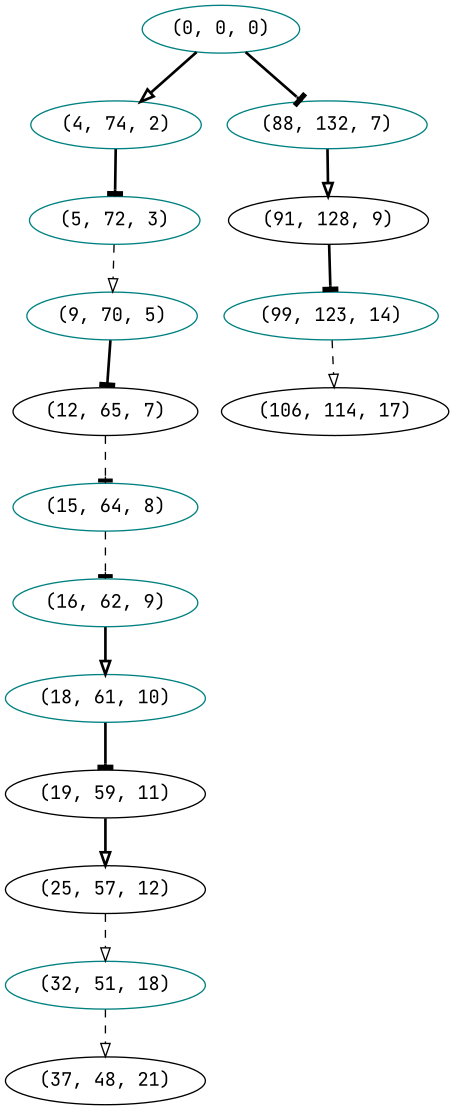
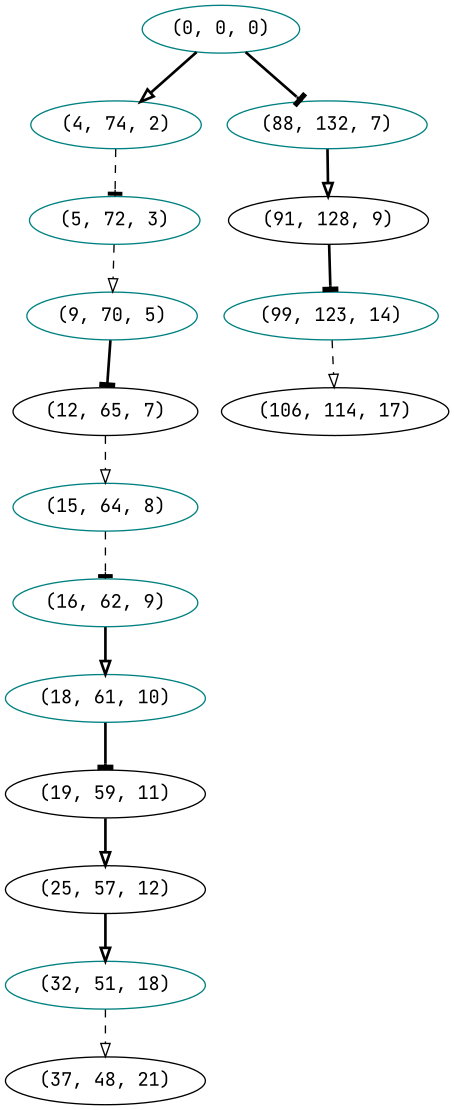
edge "(4, 74, 2)" -> "(5, 72, 3)": style bold -> dashed
edge "(12, 65, 7)" -> "(15, 64, 8)": arrowhead tee -> onormal
edge "(25, 57, 12)" -> "(32, 51, 18)": style dashed -> bold
